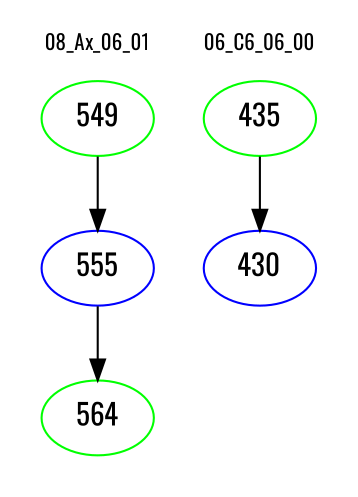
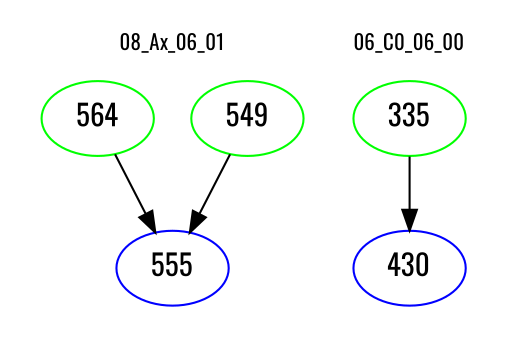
cluster "06_C6_06_00": label "06_C6_06_00" -> "06_C0_06_00"
node "435": label "435" -> "335"
edge "555" -> "564": reversed
